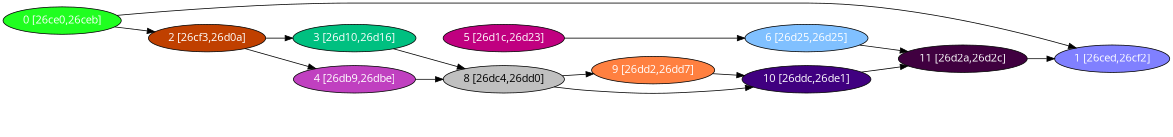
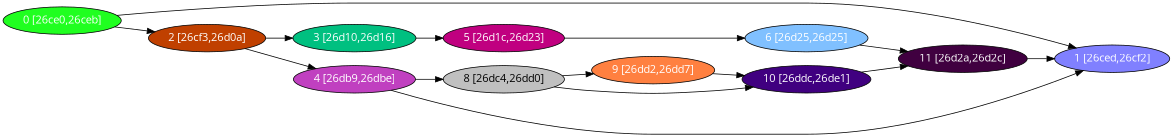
edge "3 [26d10,26d16]" -> "8 [26dc4,26dd0]": now "3 [26d10,26d16]" -> "5 [26d1c,26d23]"
edge "4 [26db9,26dbe]" -> "1 [26ced,26cf2]": added
